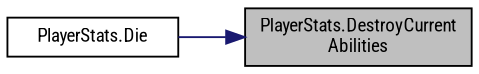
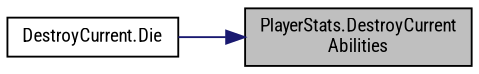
node "PlayerStats.Die": label "PlayerStats.Die" -> "DestroyCurrent.Die"
